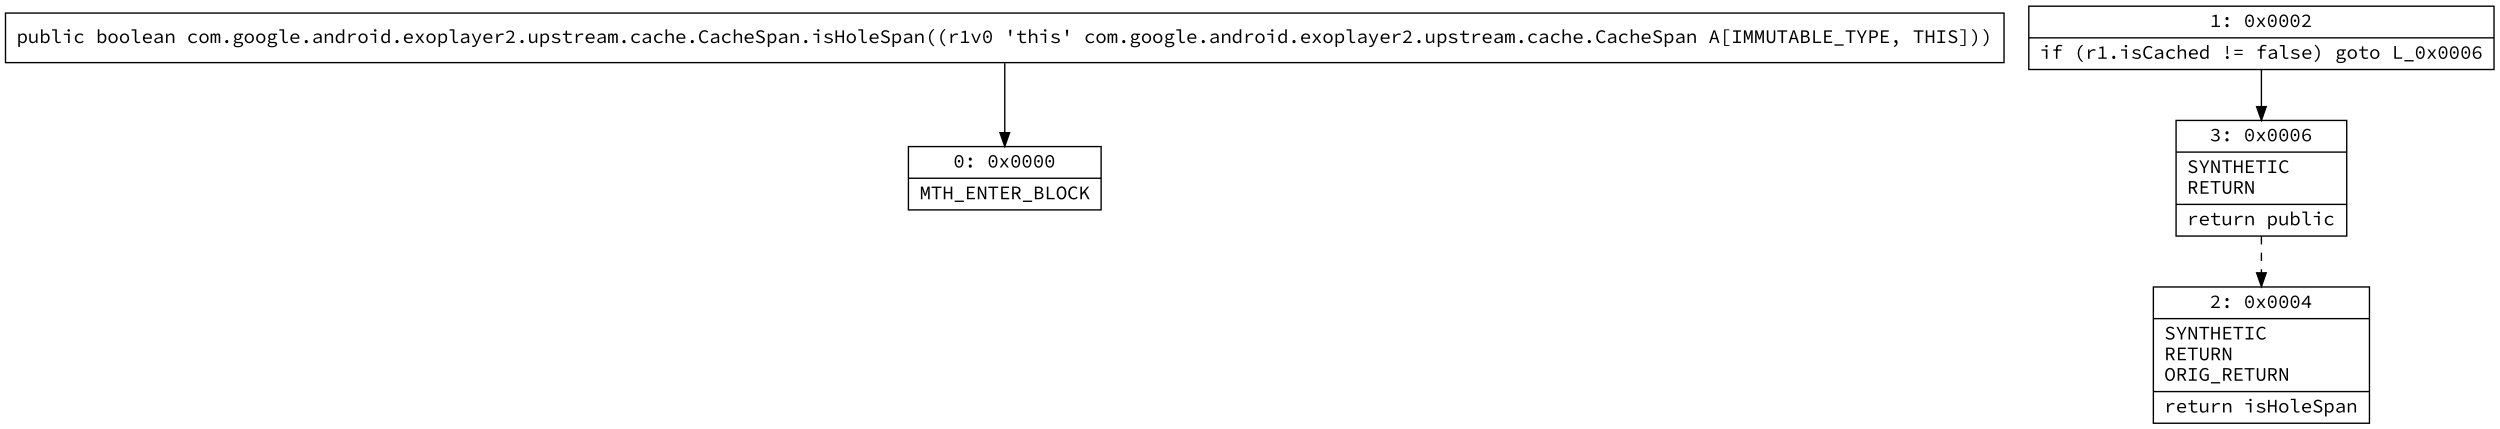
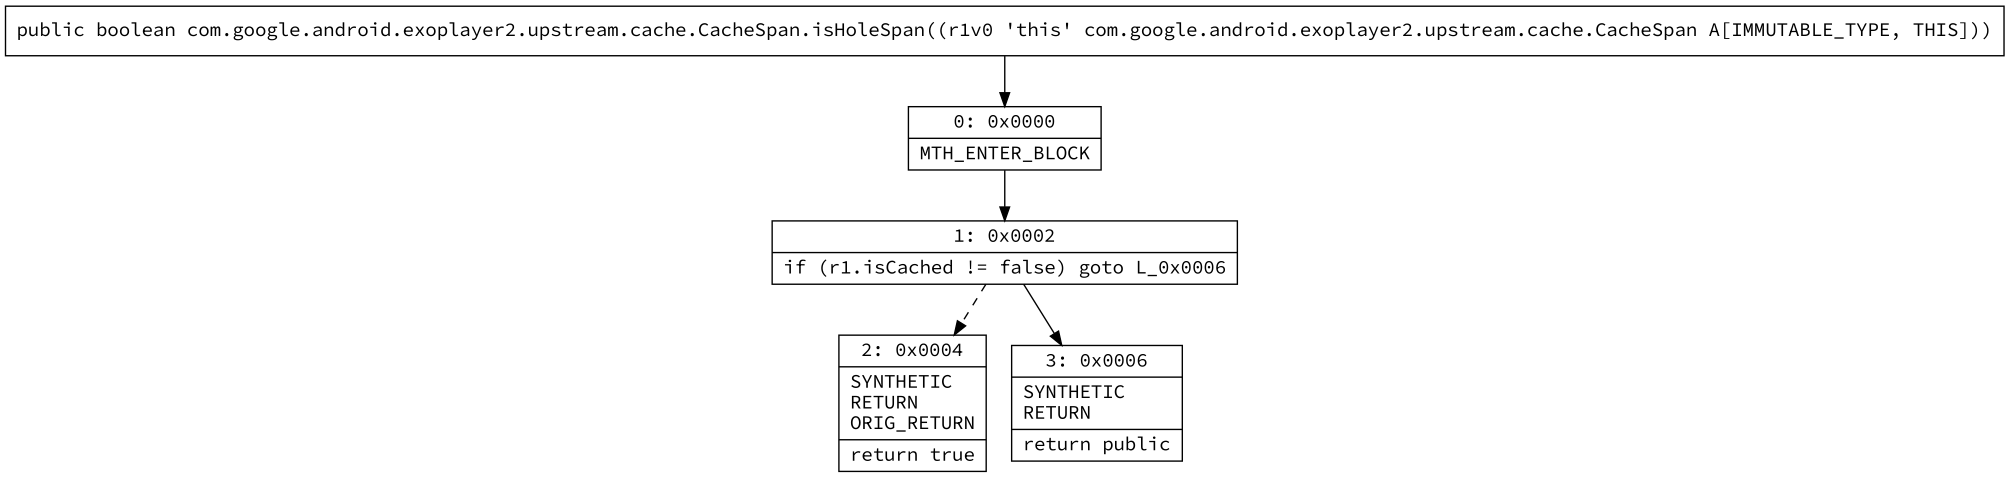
edge "0: 0x0000" -> "1: 0x0002": added
edge "3: 0x0006" -> "2: 0x0004": now "1: 0x0002" -> "2: 0x0004"
node "2: 0x0004": text "return isHoleSpan" -> "return true"
